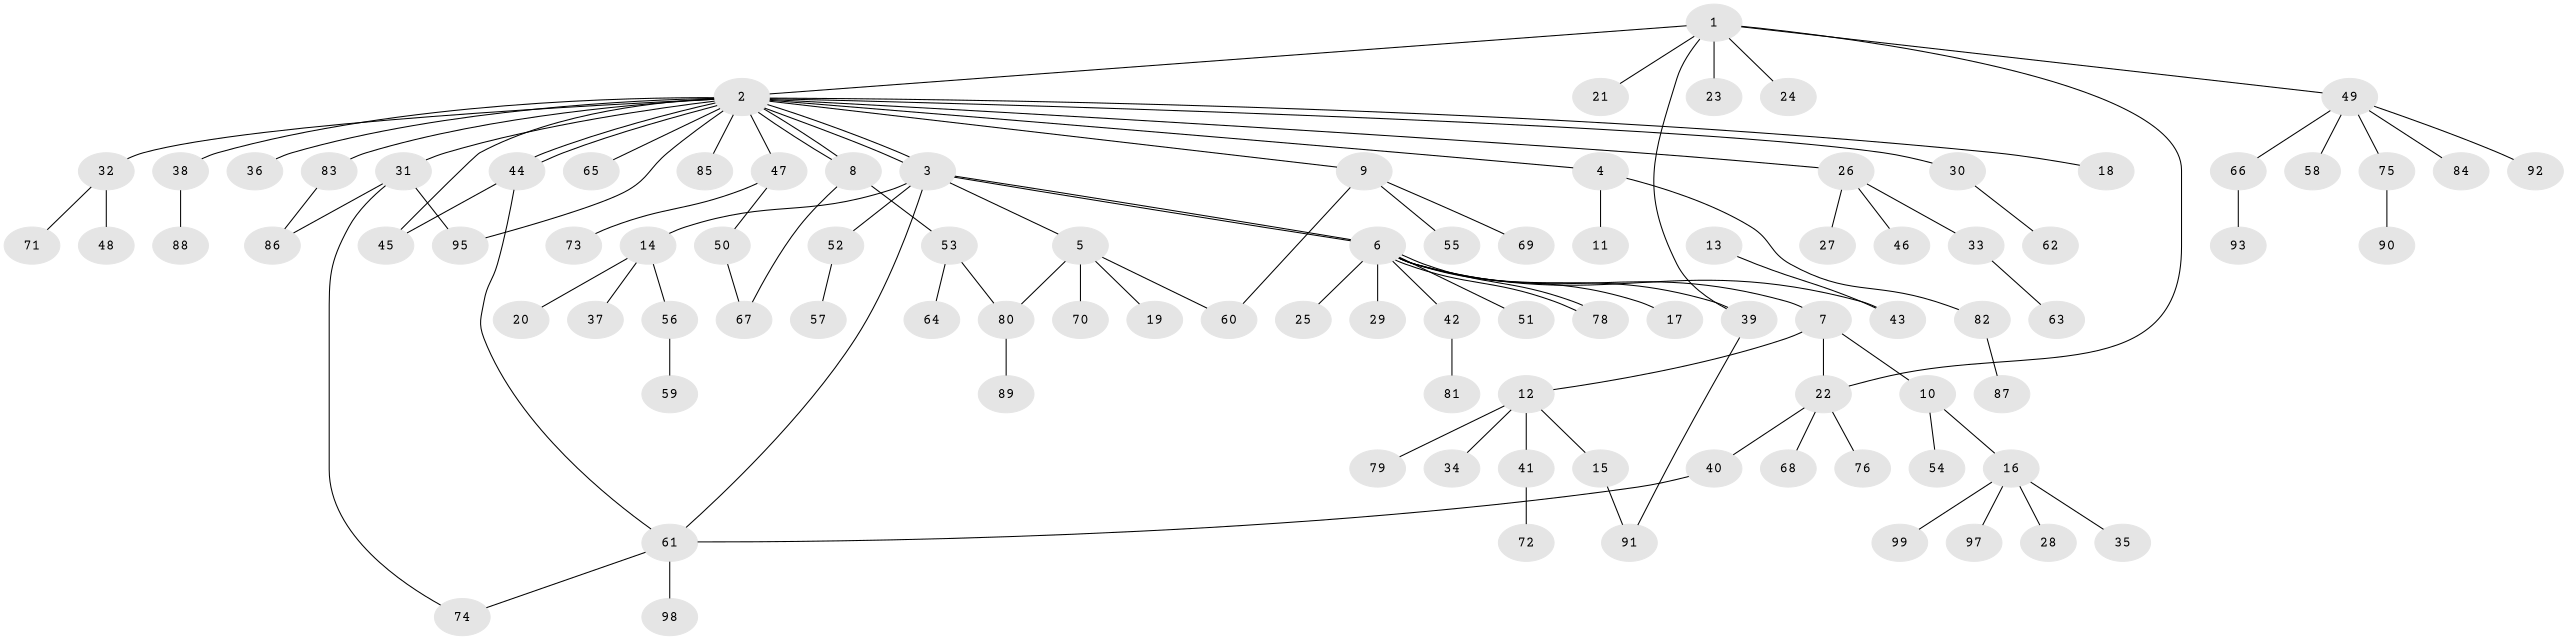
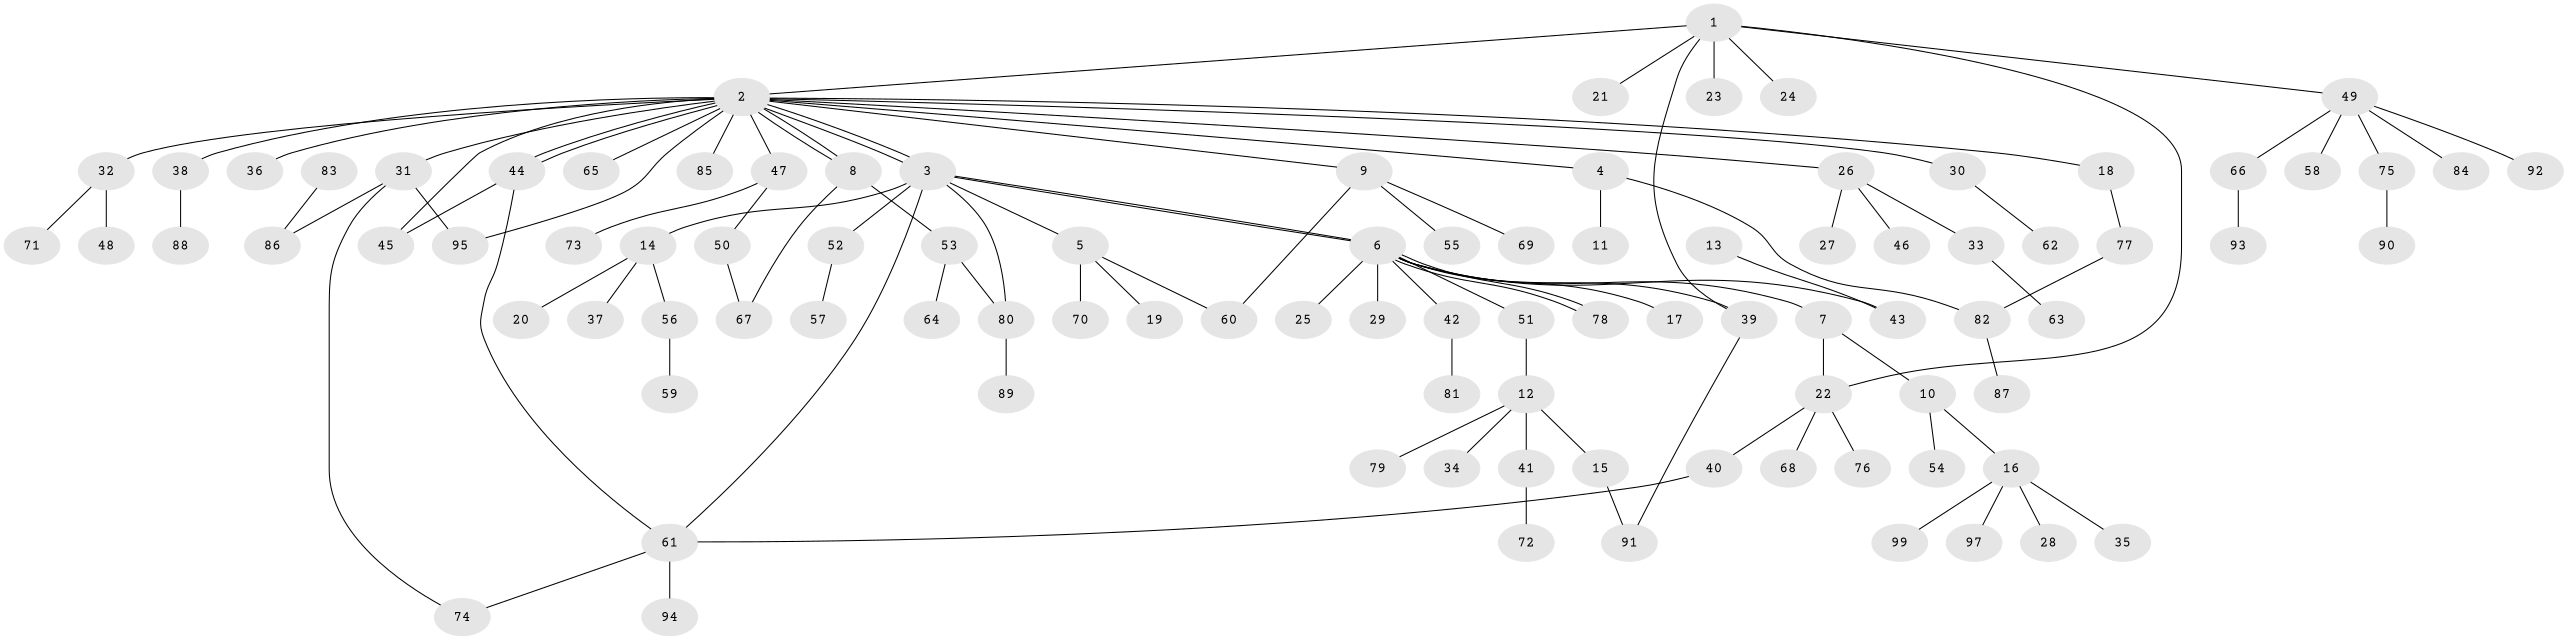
edge "2" -- "83": removed
node "77": added
edge "5" -- "80": now "3" -- "80"
edge "7" -- "12": now "51" -- "12"
node "98": label "98" -> "94"
